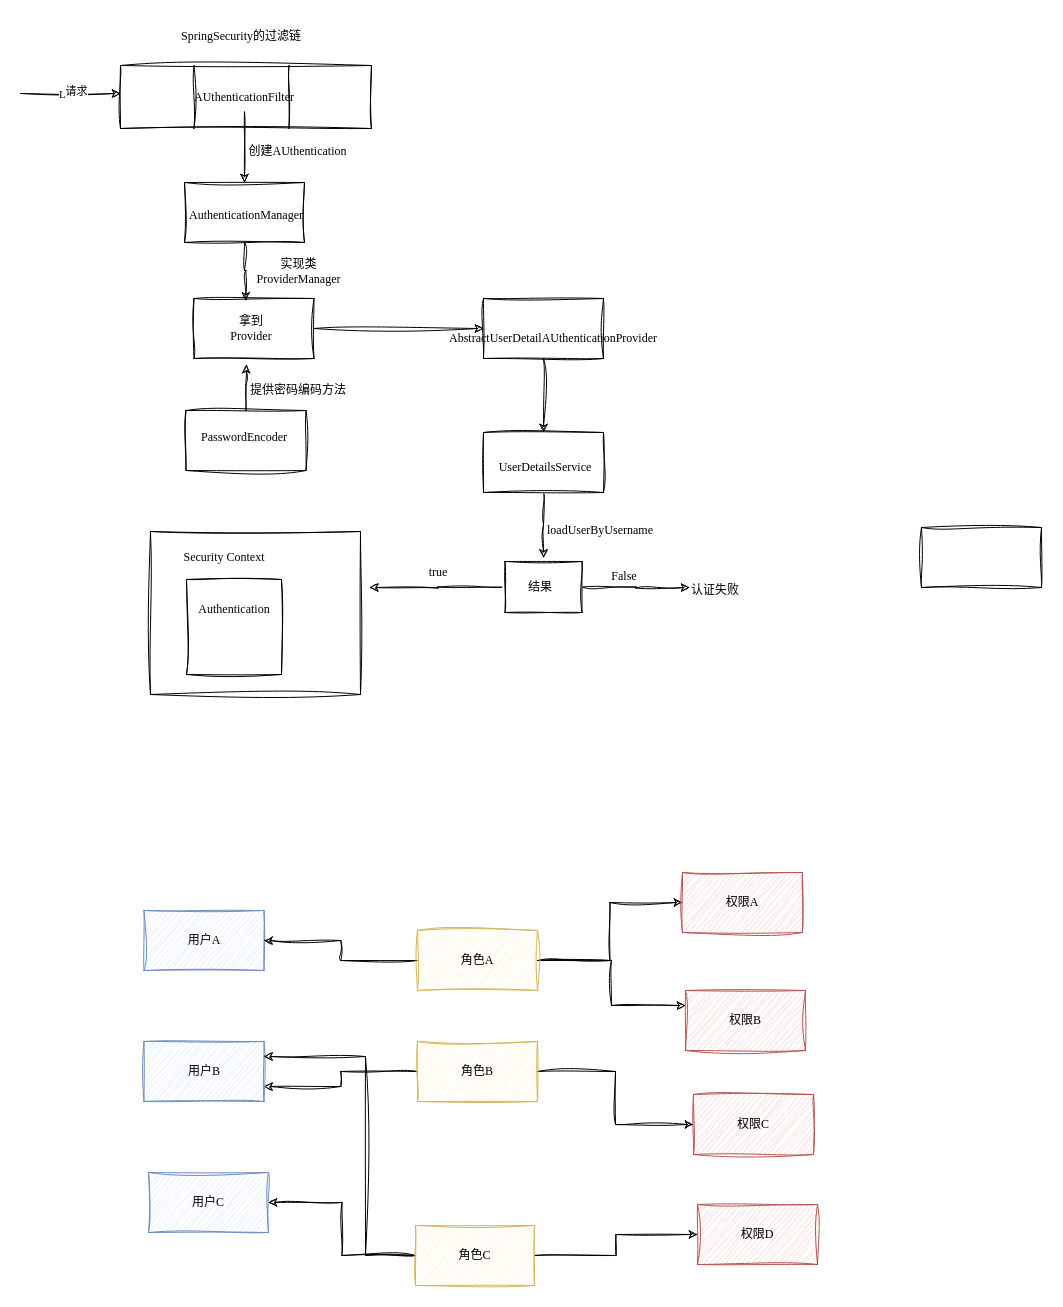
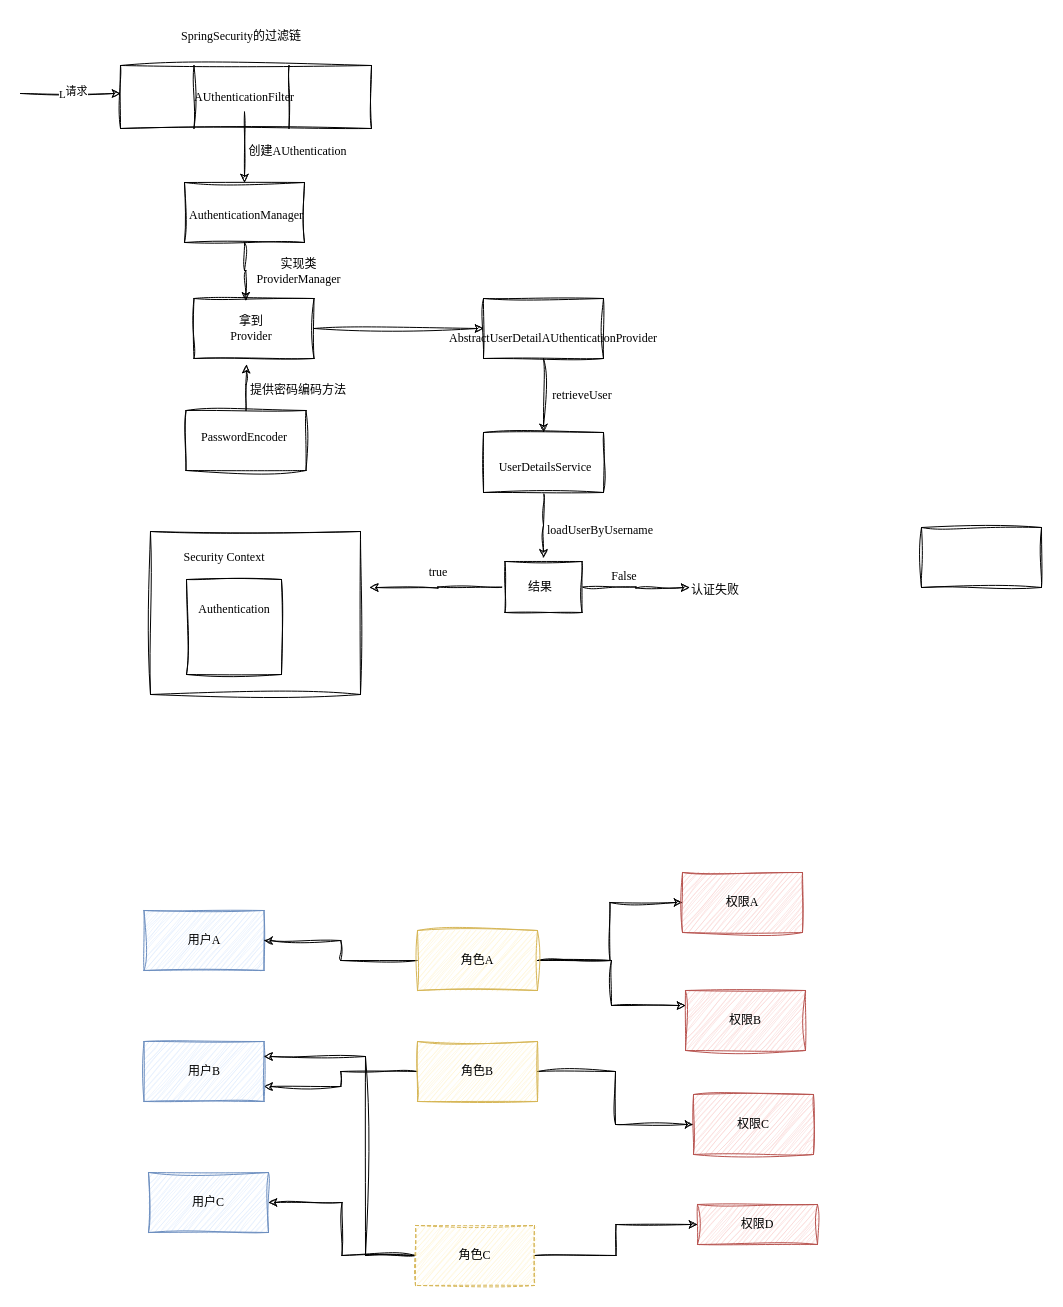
node "retrieveUser": added
node "权限D": size 120x60 -> 120x40
node "角色C": style solid -> dashed
